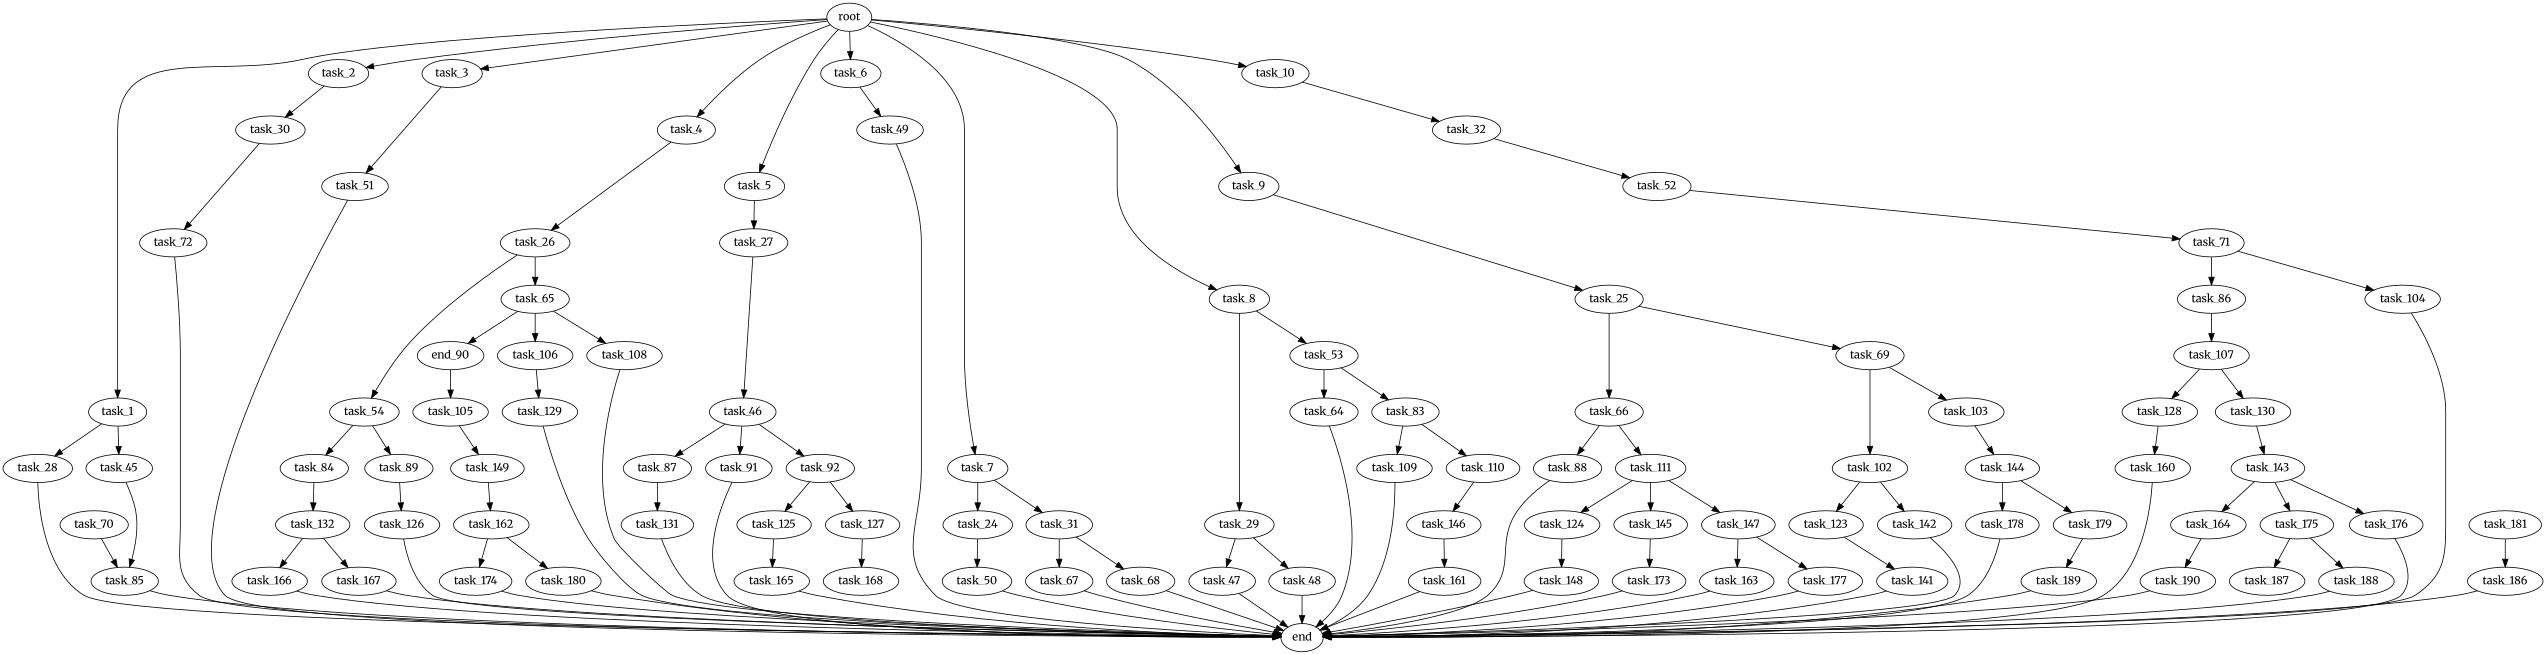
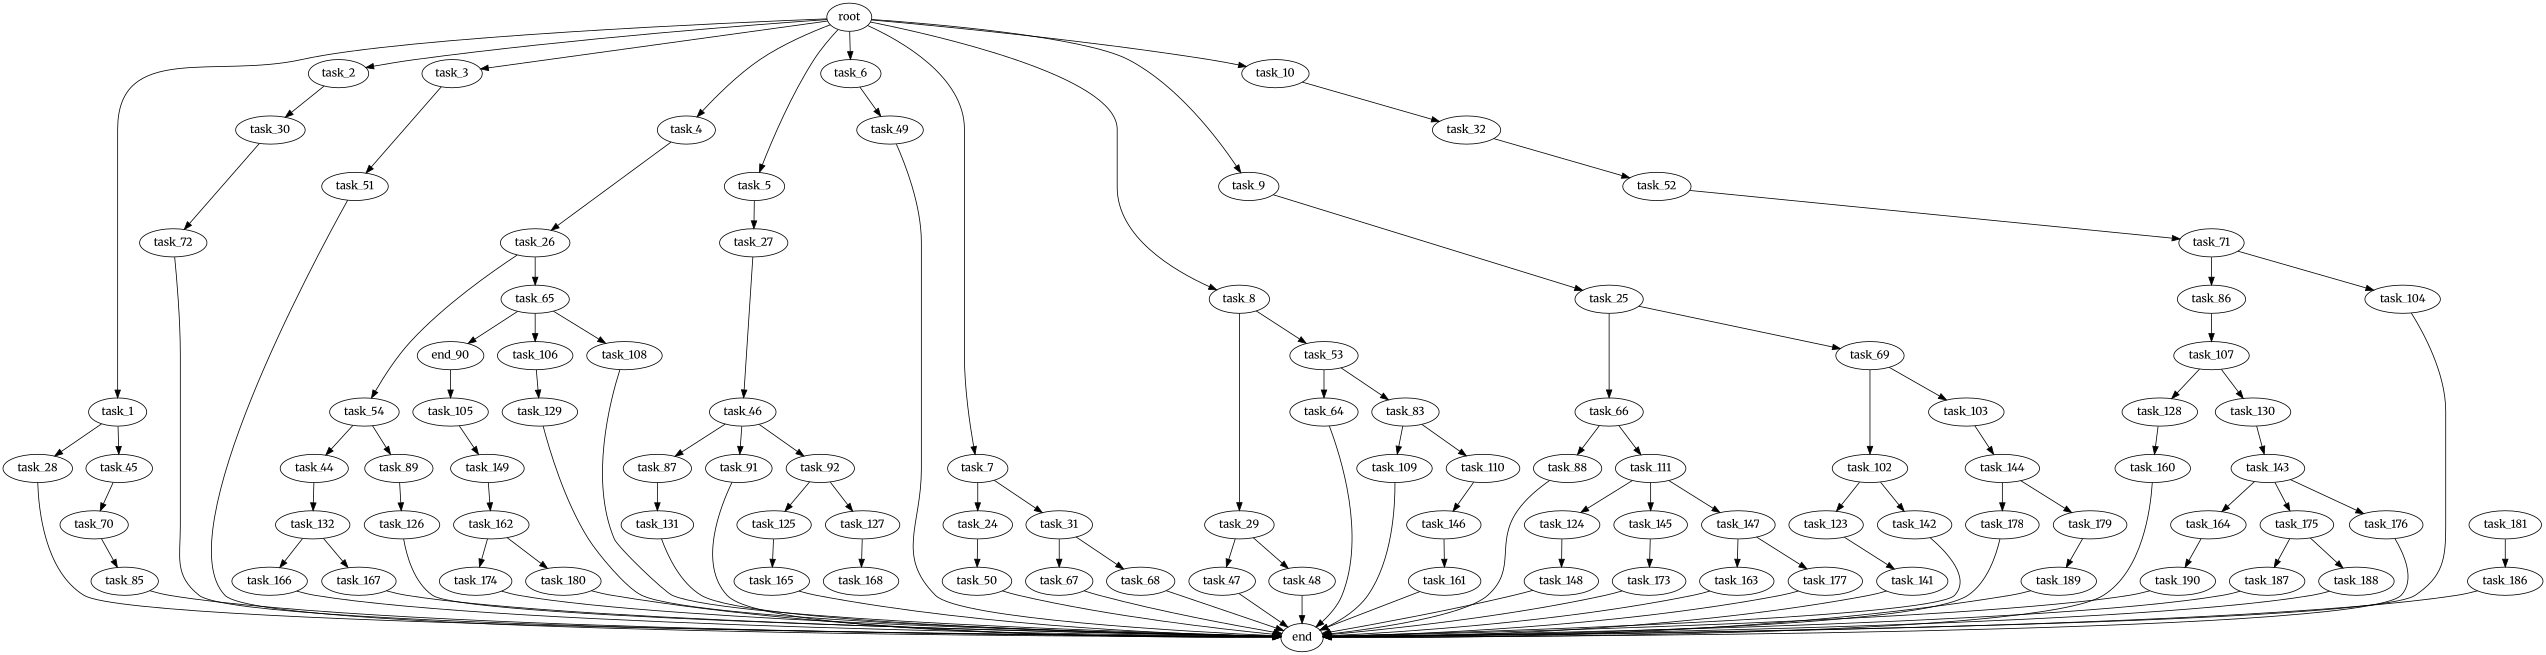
node "task_84": label "task_84" -> "task_44"
edge "task_45" -> "task_85": now "task_45" -> "task_70"
edge "task_187" -> "end": added
